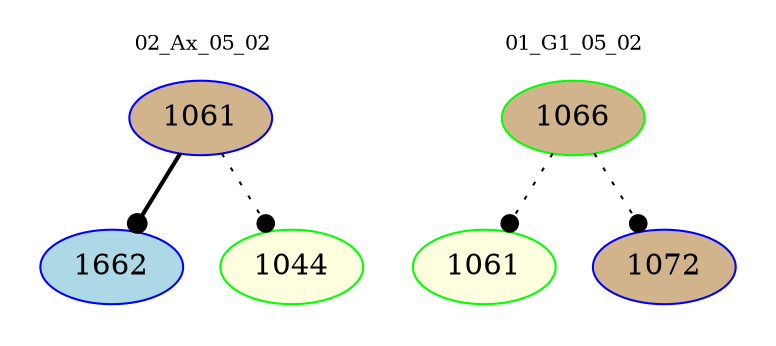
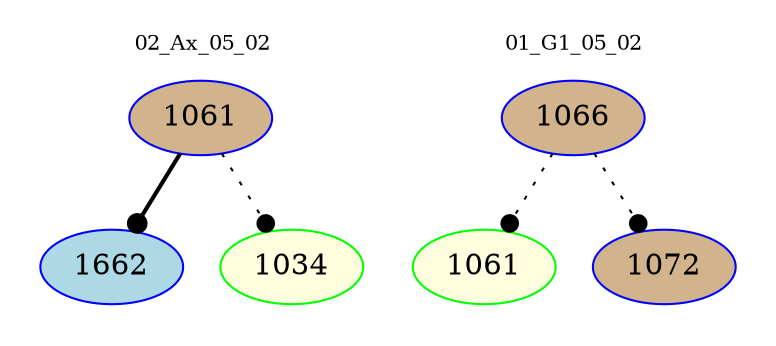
node "1066": color green -> blue
node "1044": label "1044" -> "1034"
